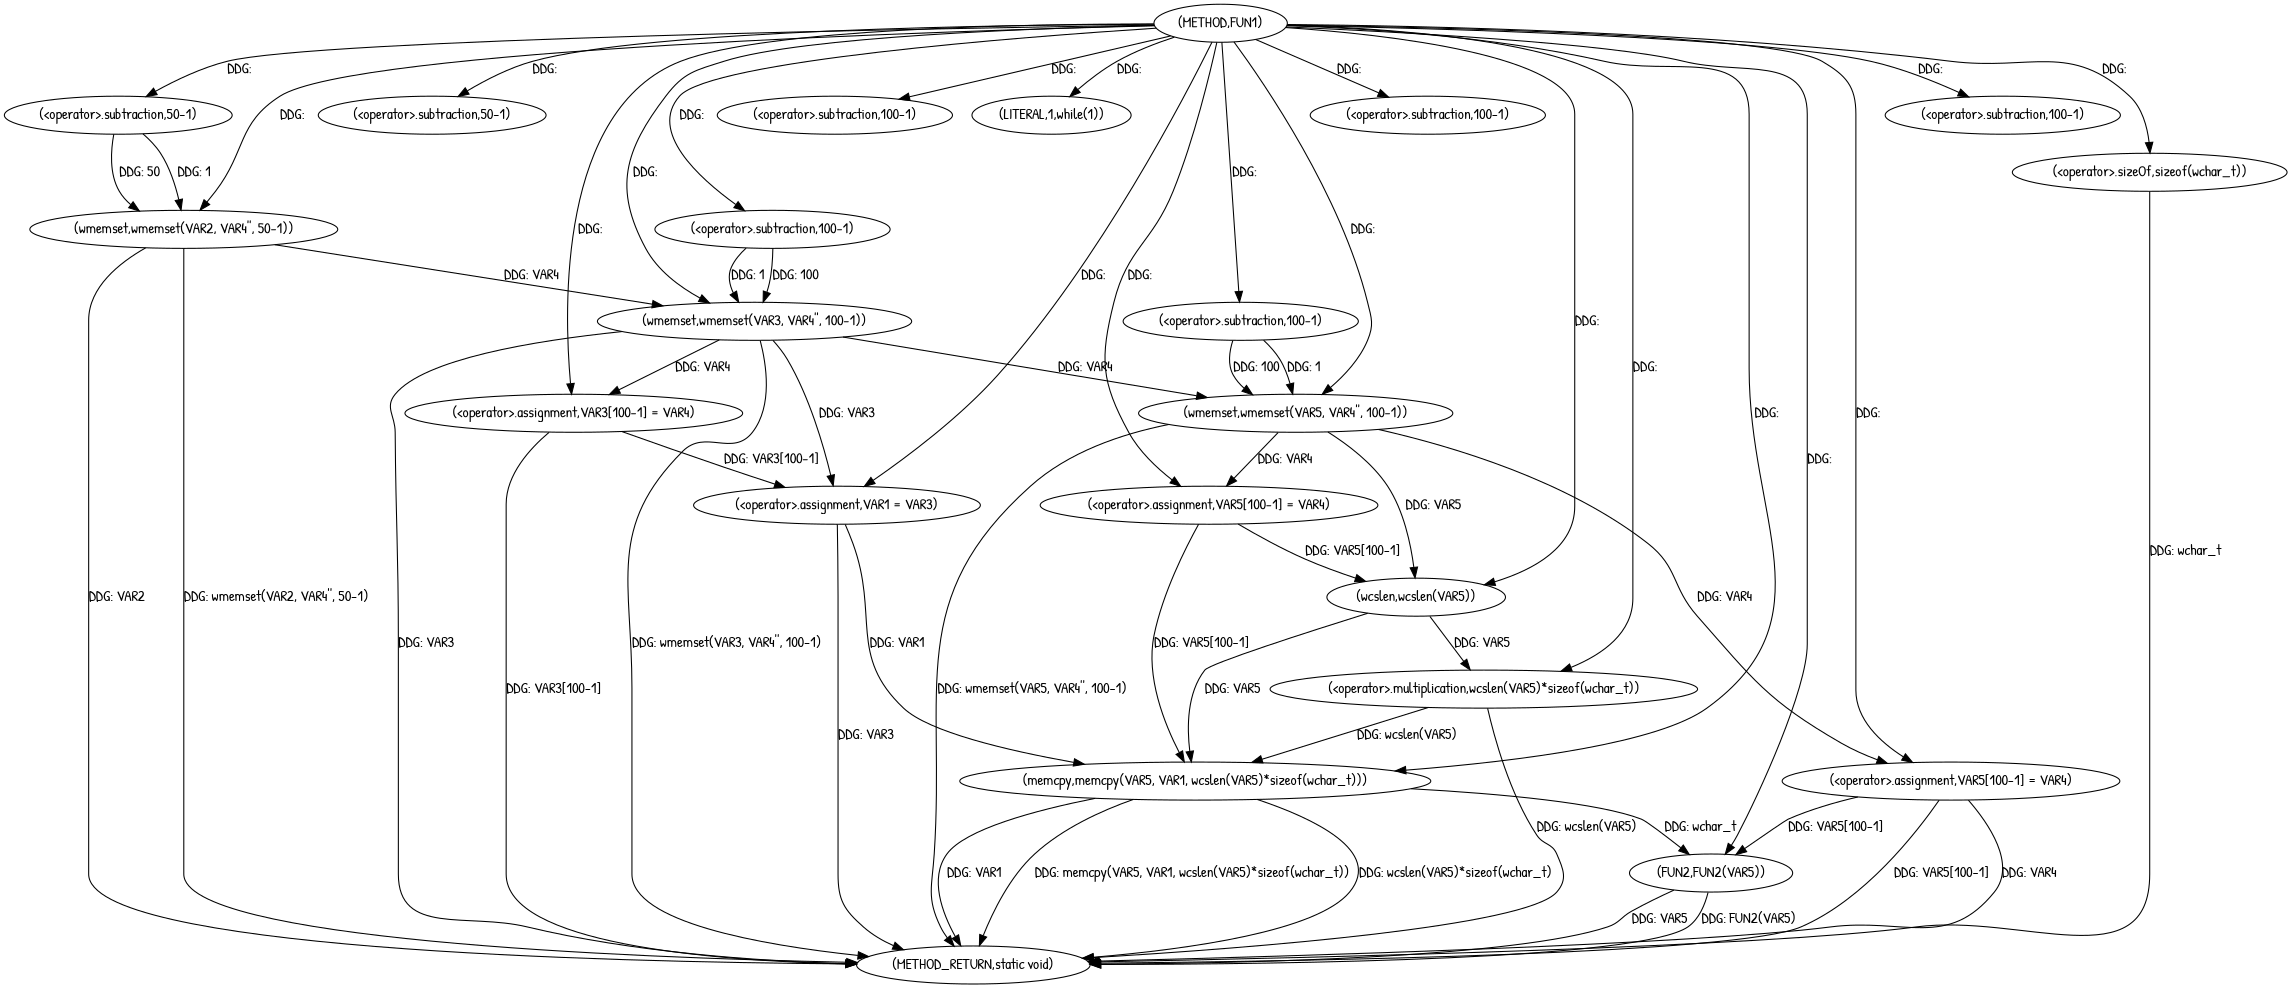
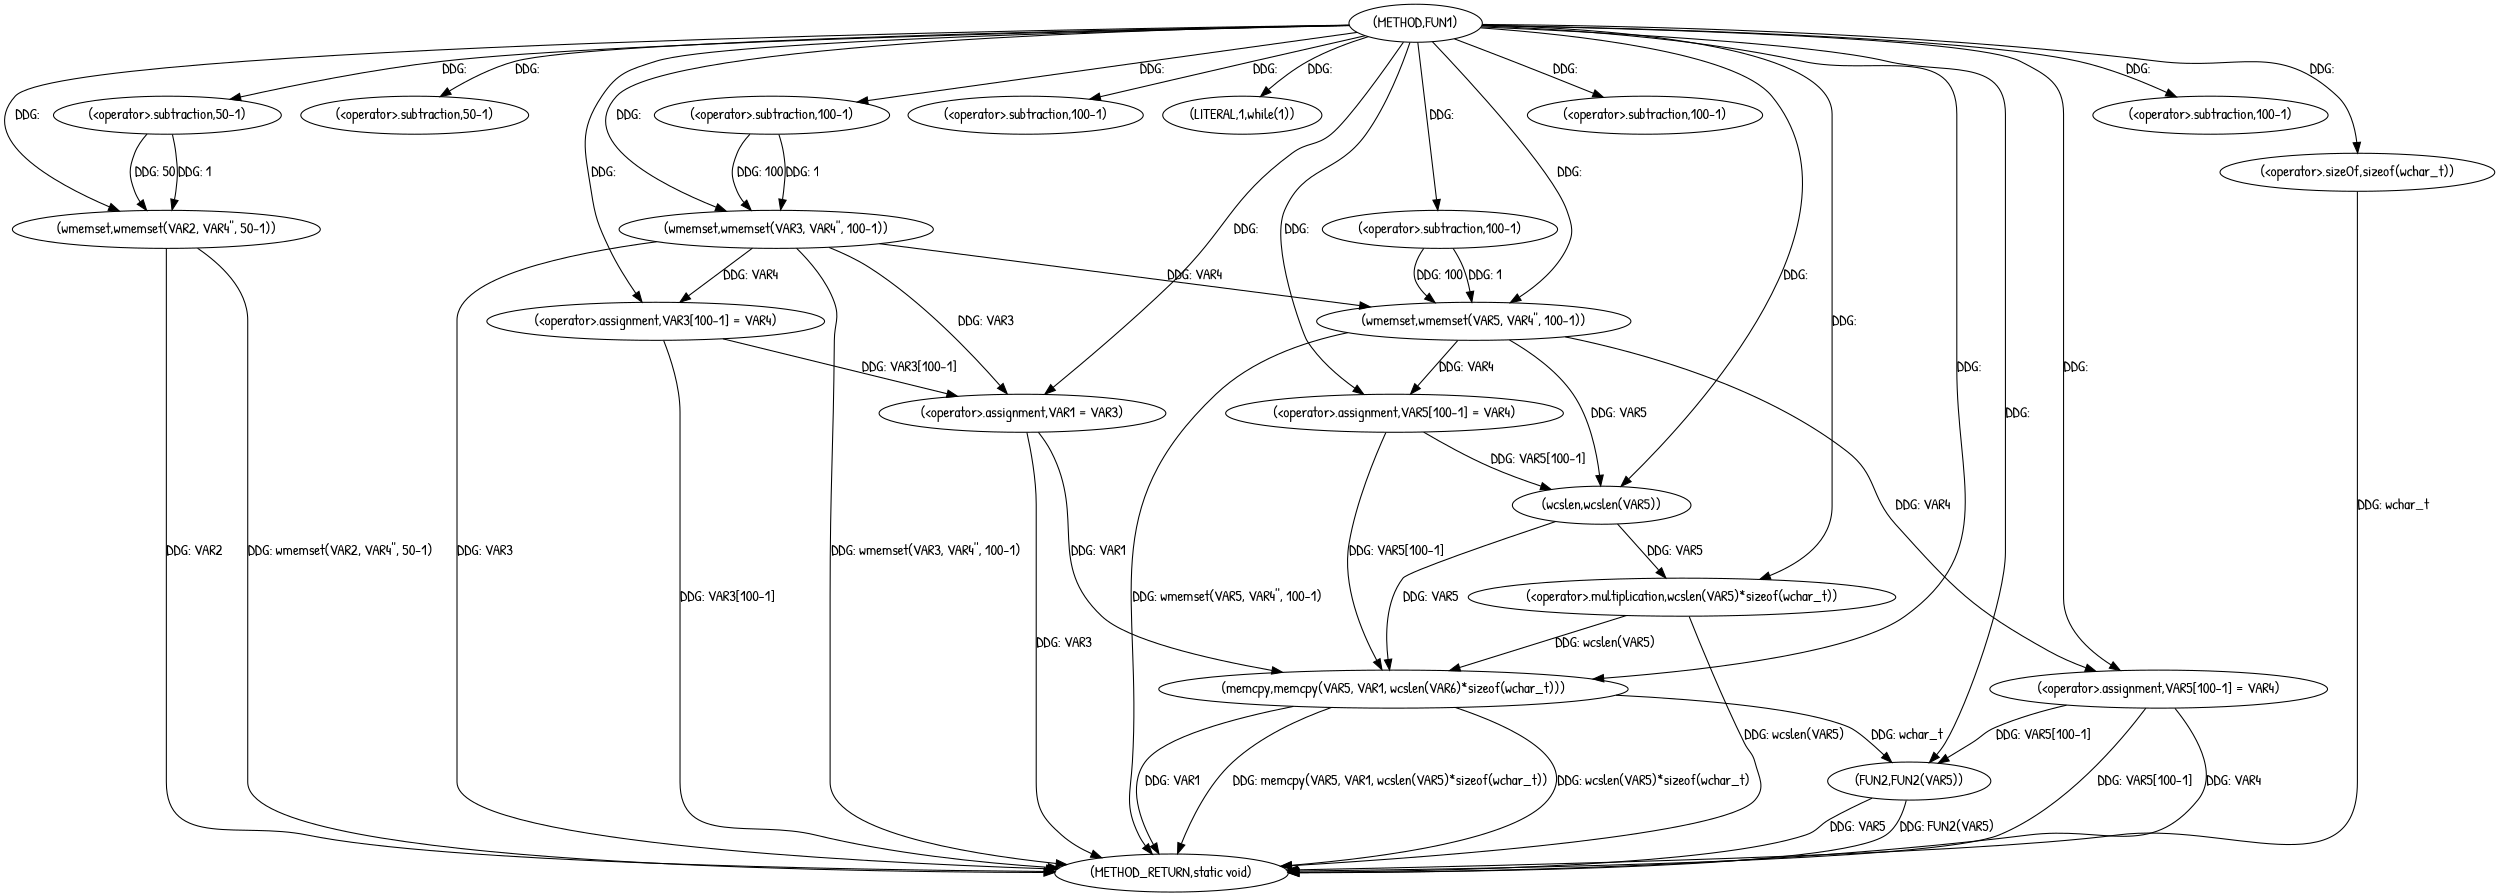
edge "(wmemset,wmemset(VAR2, VAR4'', 50-1))" -> "(wmemset,wmemset(VAR3, VAR4'', 100-1))": removed, label "DDG: VAR4"
node "(memcpy,memcpy(VAR5, VAR1, wcslen(VAR5)*sizeof(wchar_t)))": label "(memcpy,memcpy(VAR5, VAR1, wcslen(VAR5)*sizeof(wchar_t)))" -> "(memcpy,memcpy(VAR5, VAR1, wcslen(VAR6)*sizeof(wchar_t)))"
